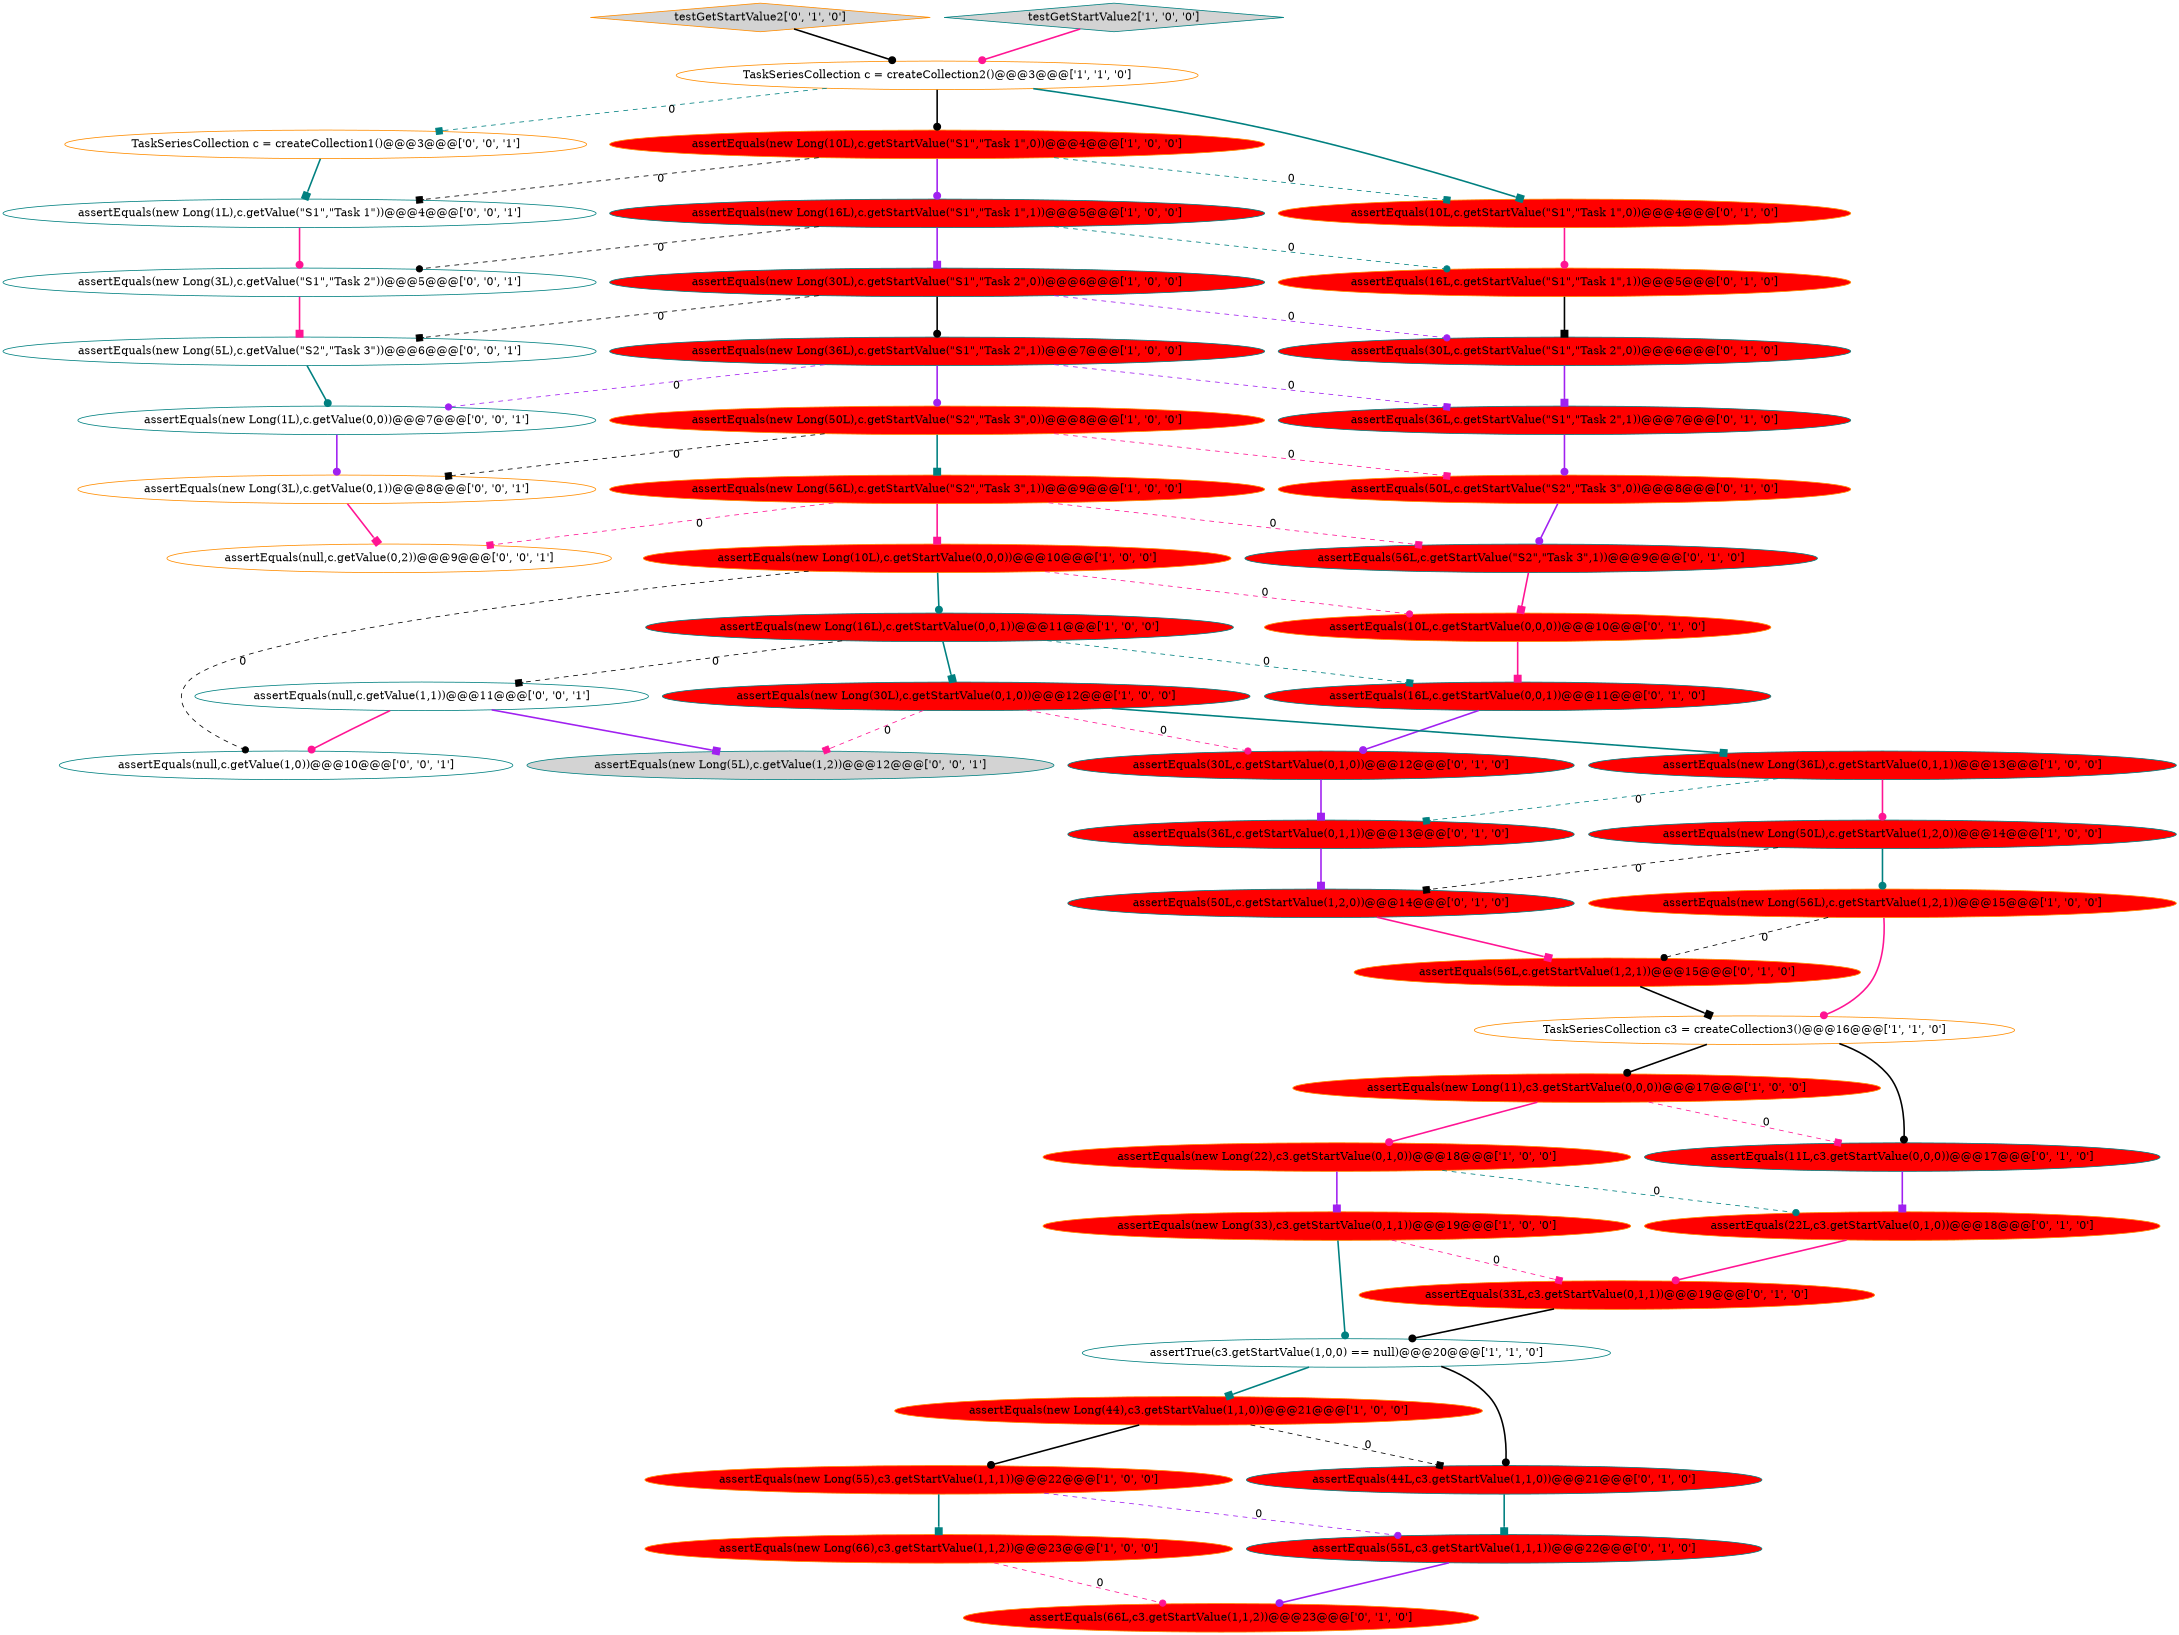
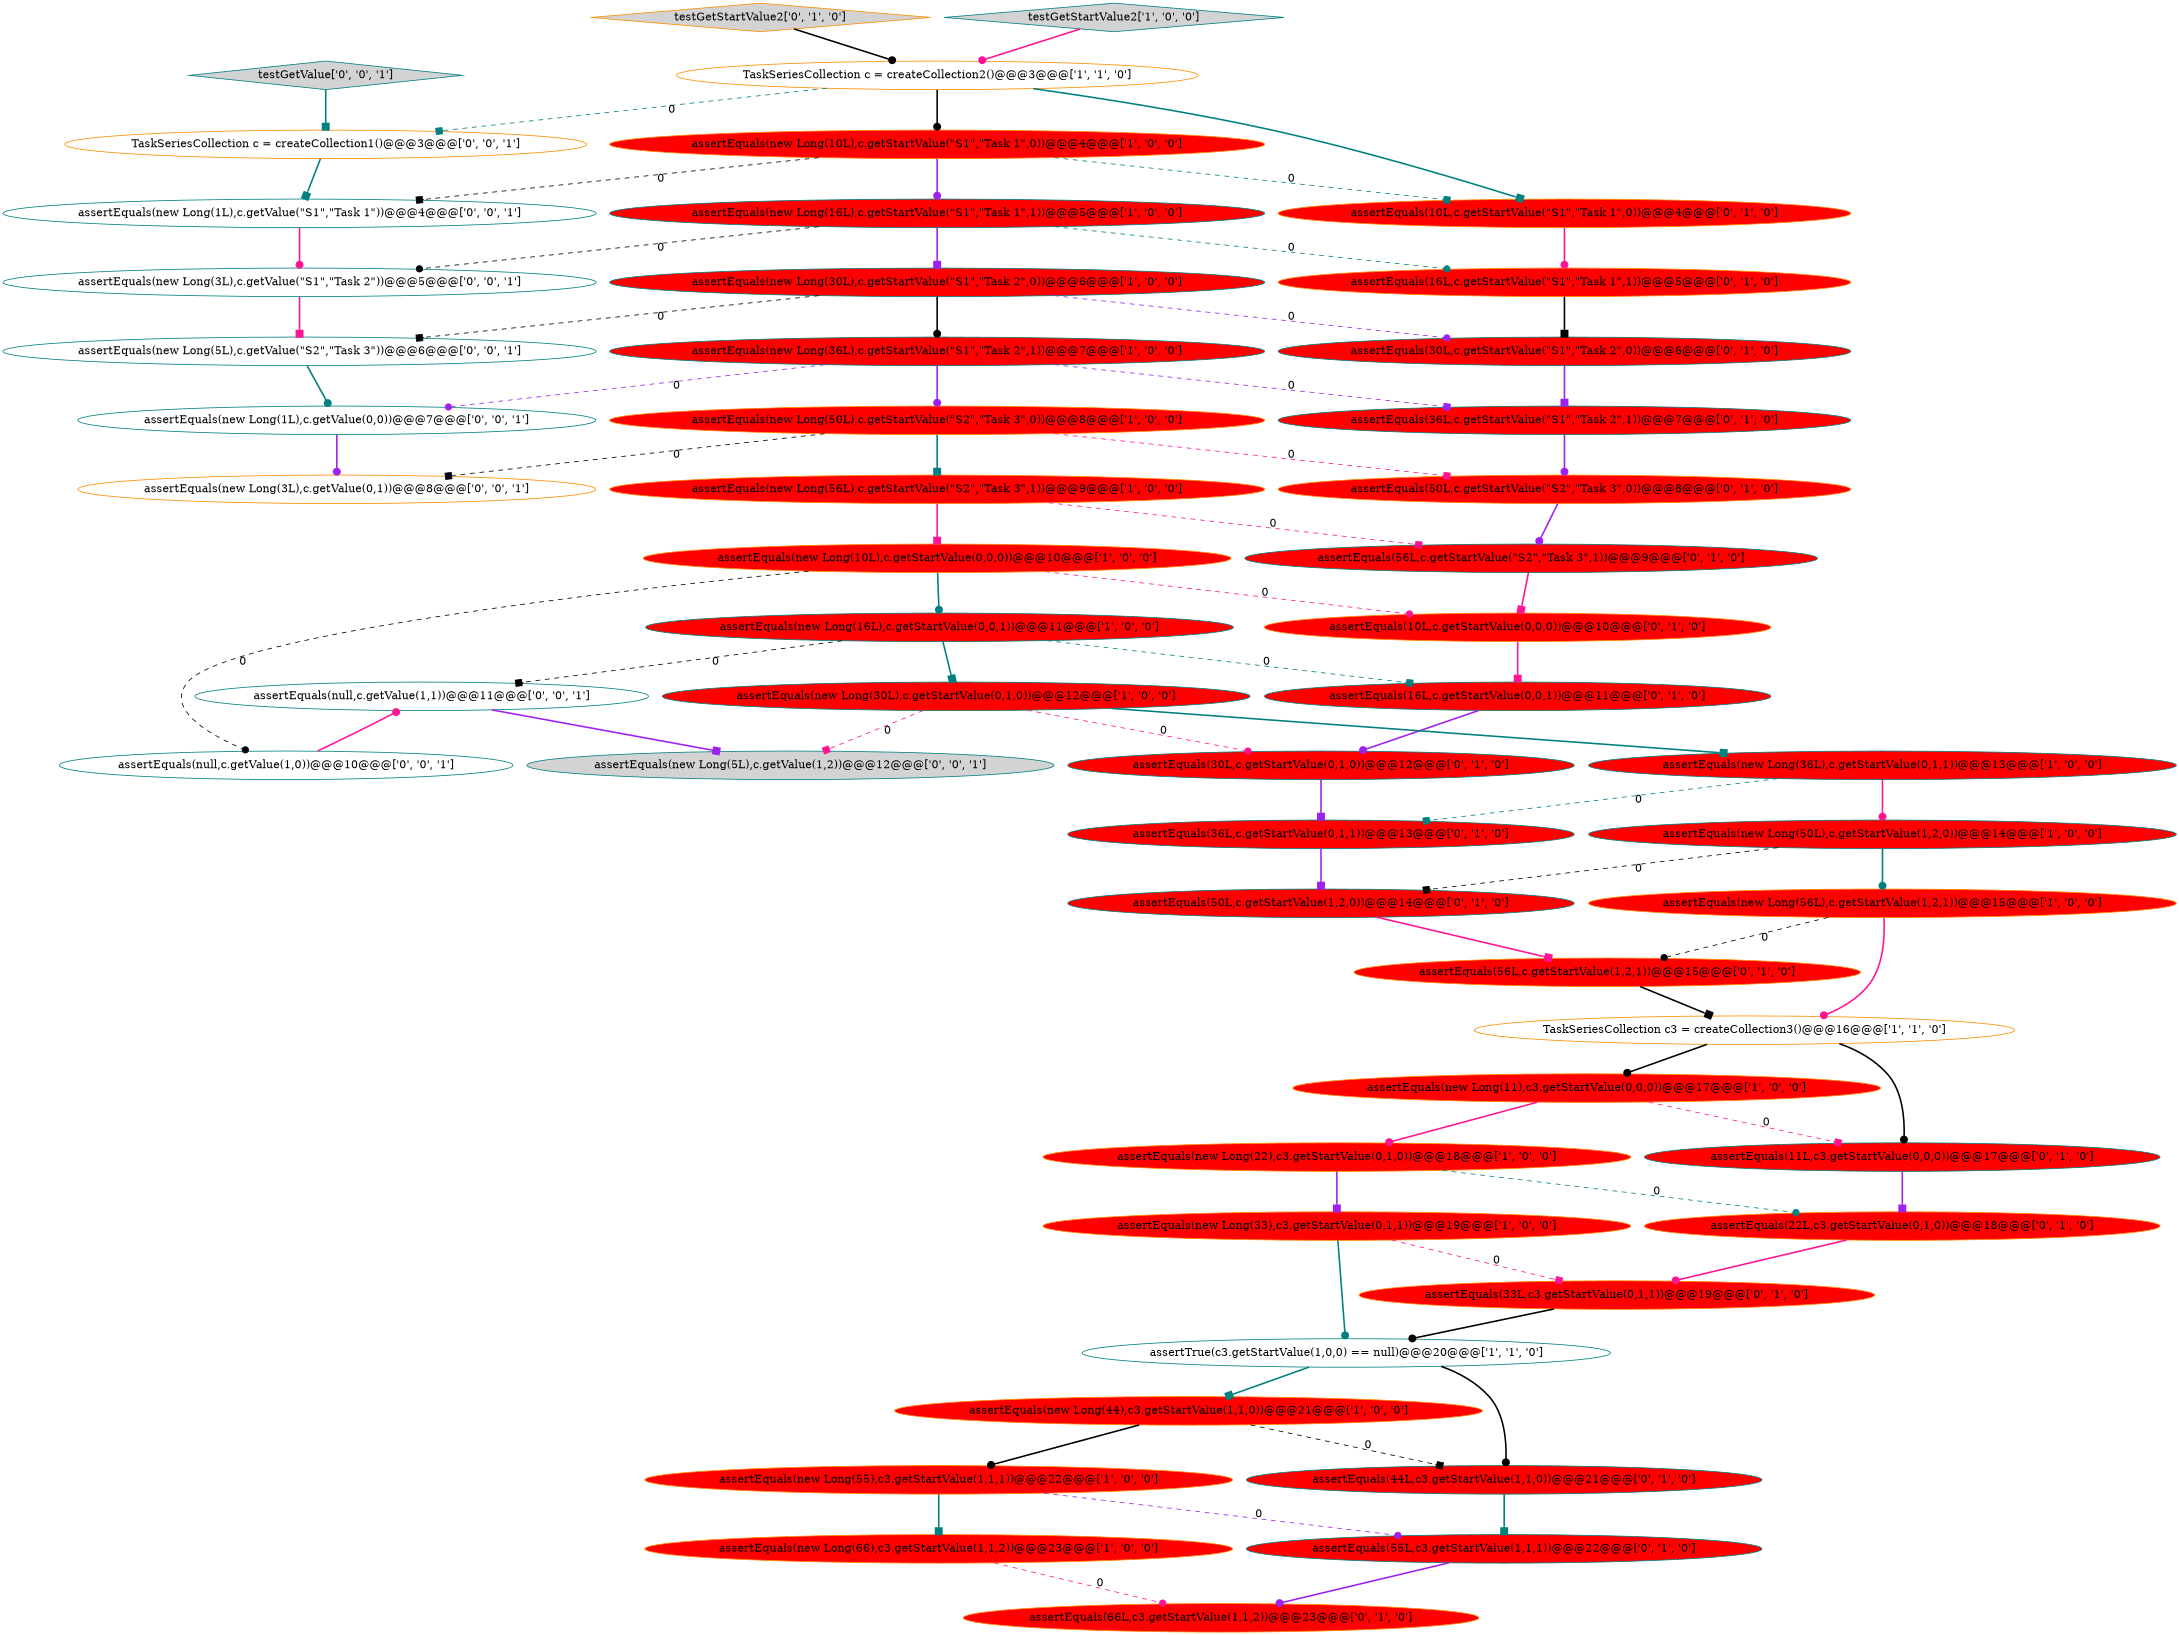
node "testGetValue['0', '0', '1']": added
node "assertEquals(null,c.getValue(0,2))@@@9@@@['0', '0', '1']": removed
edge "assertEquals(null,c.getValue(1,1))@@@11@@@['0', '0', '1']" -> "assertEquals(null,c.getValue(1,0))@@@10@@@['0', '0', '1']": reversed
